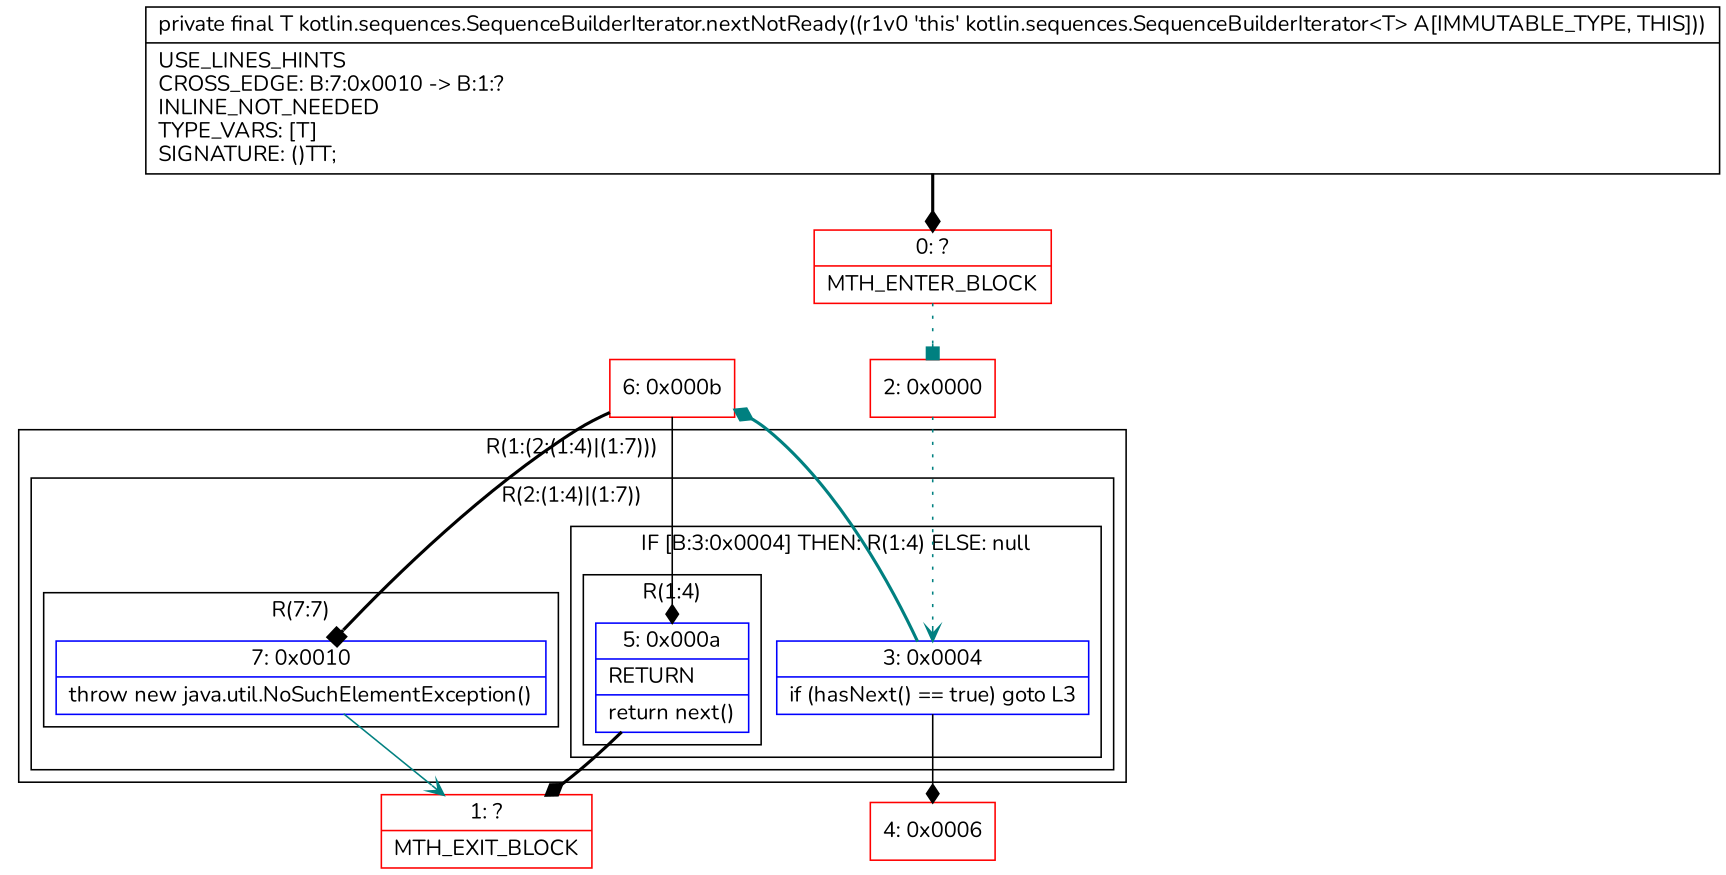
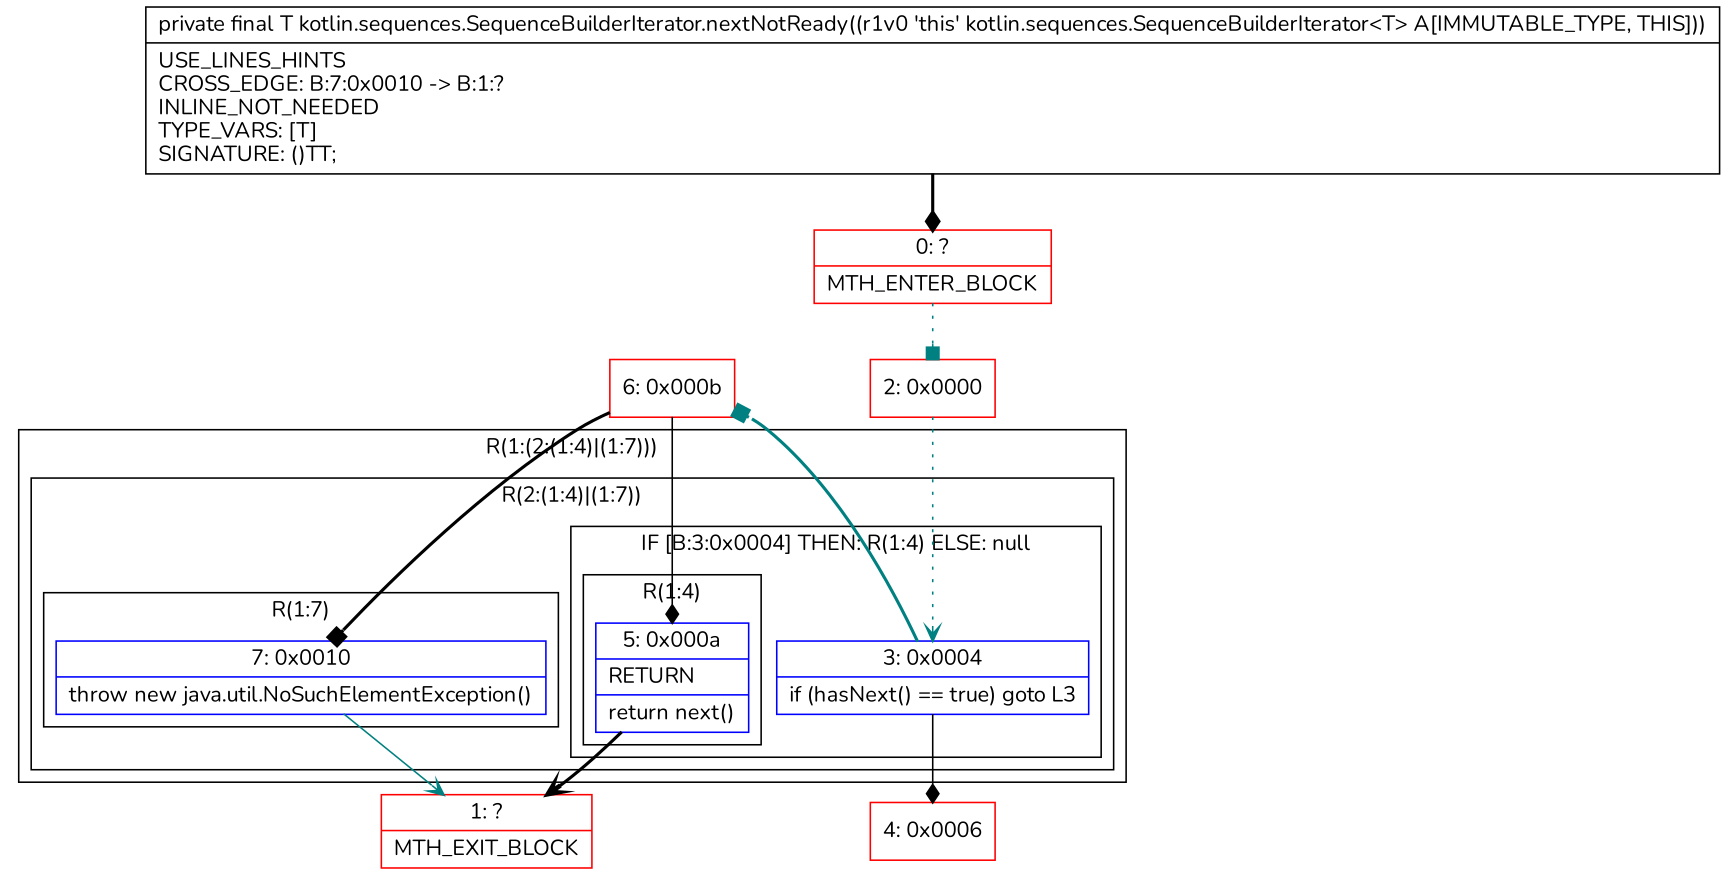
edge "3: 0x0004" -> "6: 0x000b": arrowhead diamond -> box
cluster "R(7:7)": label "R(7:7)" -> "R(1:7)"
edge "5: 0x000a" -> "1: ?": arrowhead diamond -> vee
